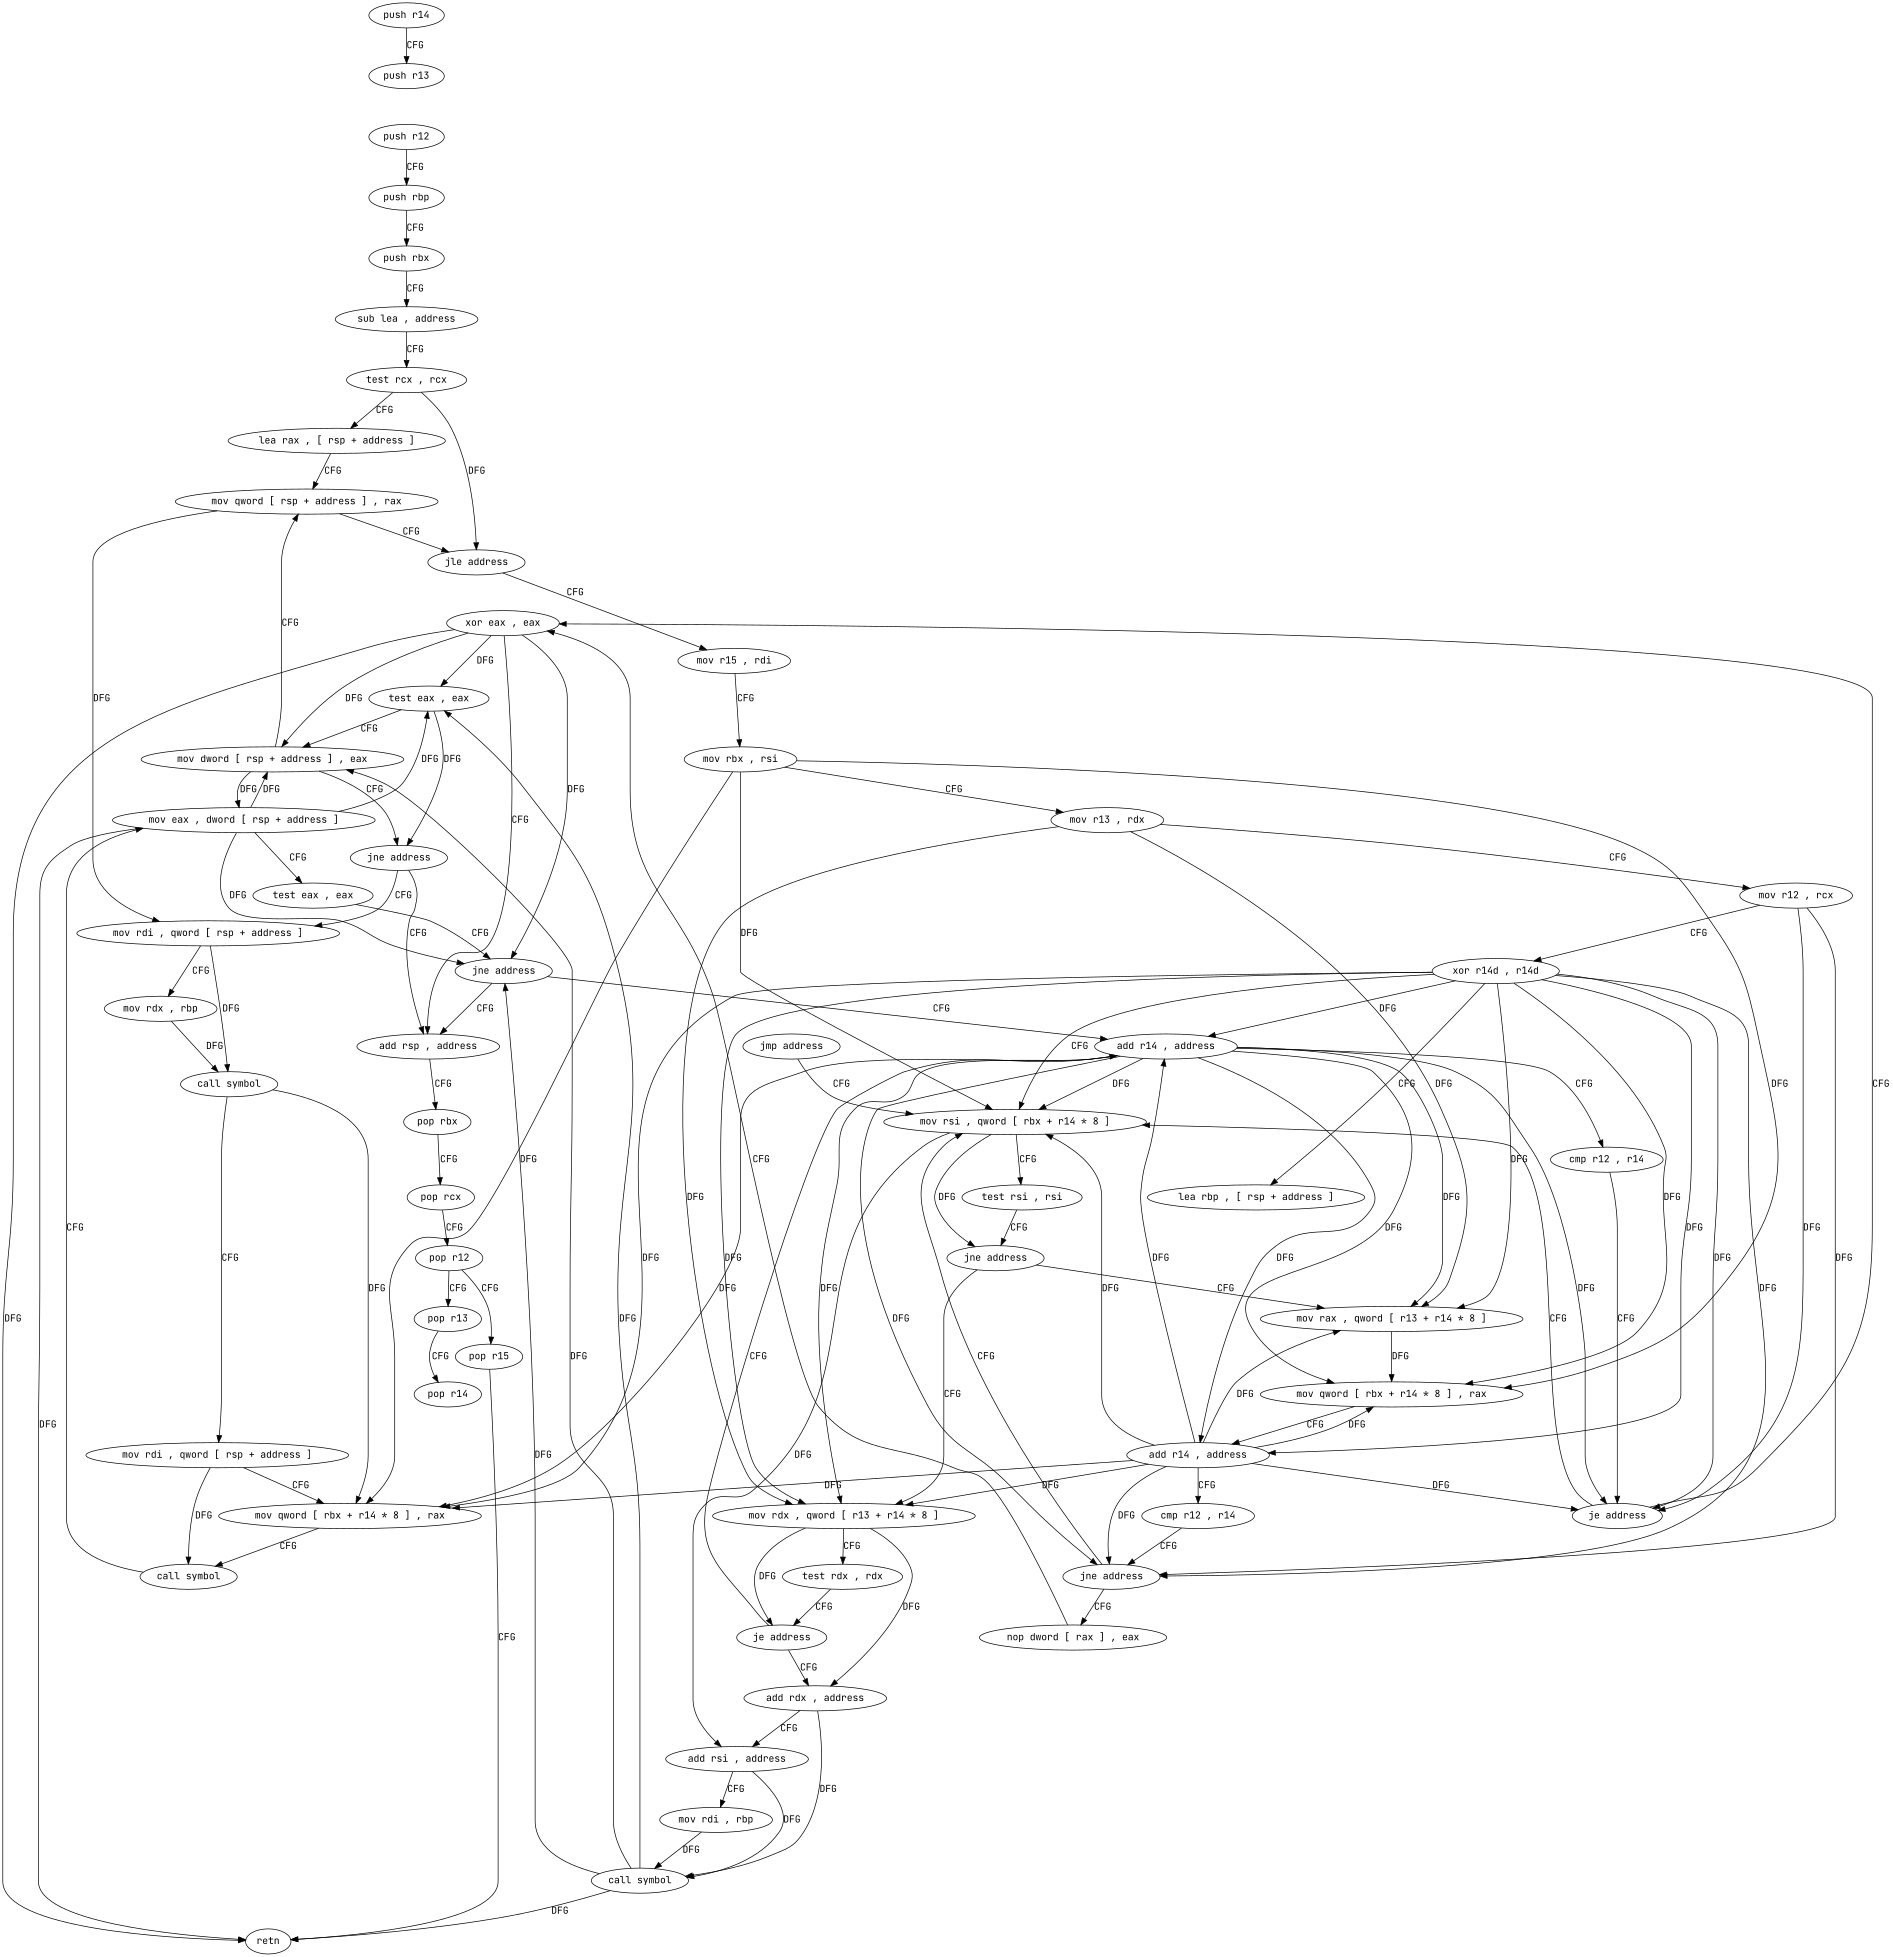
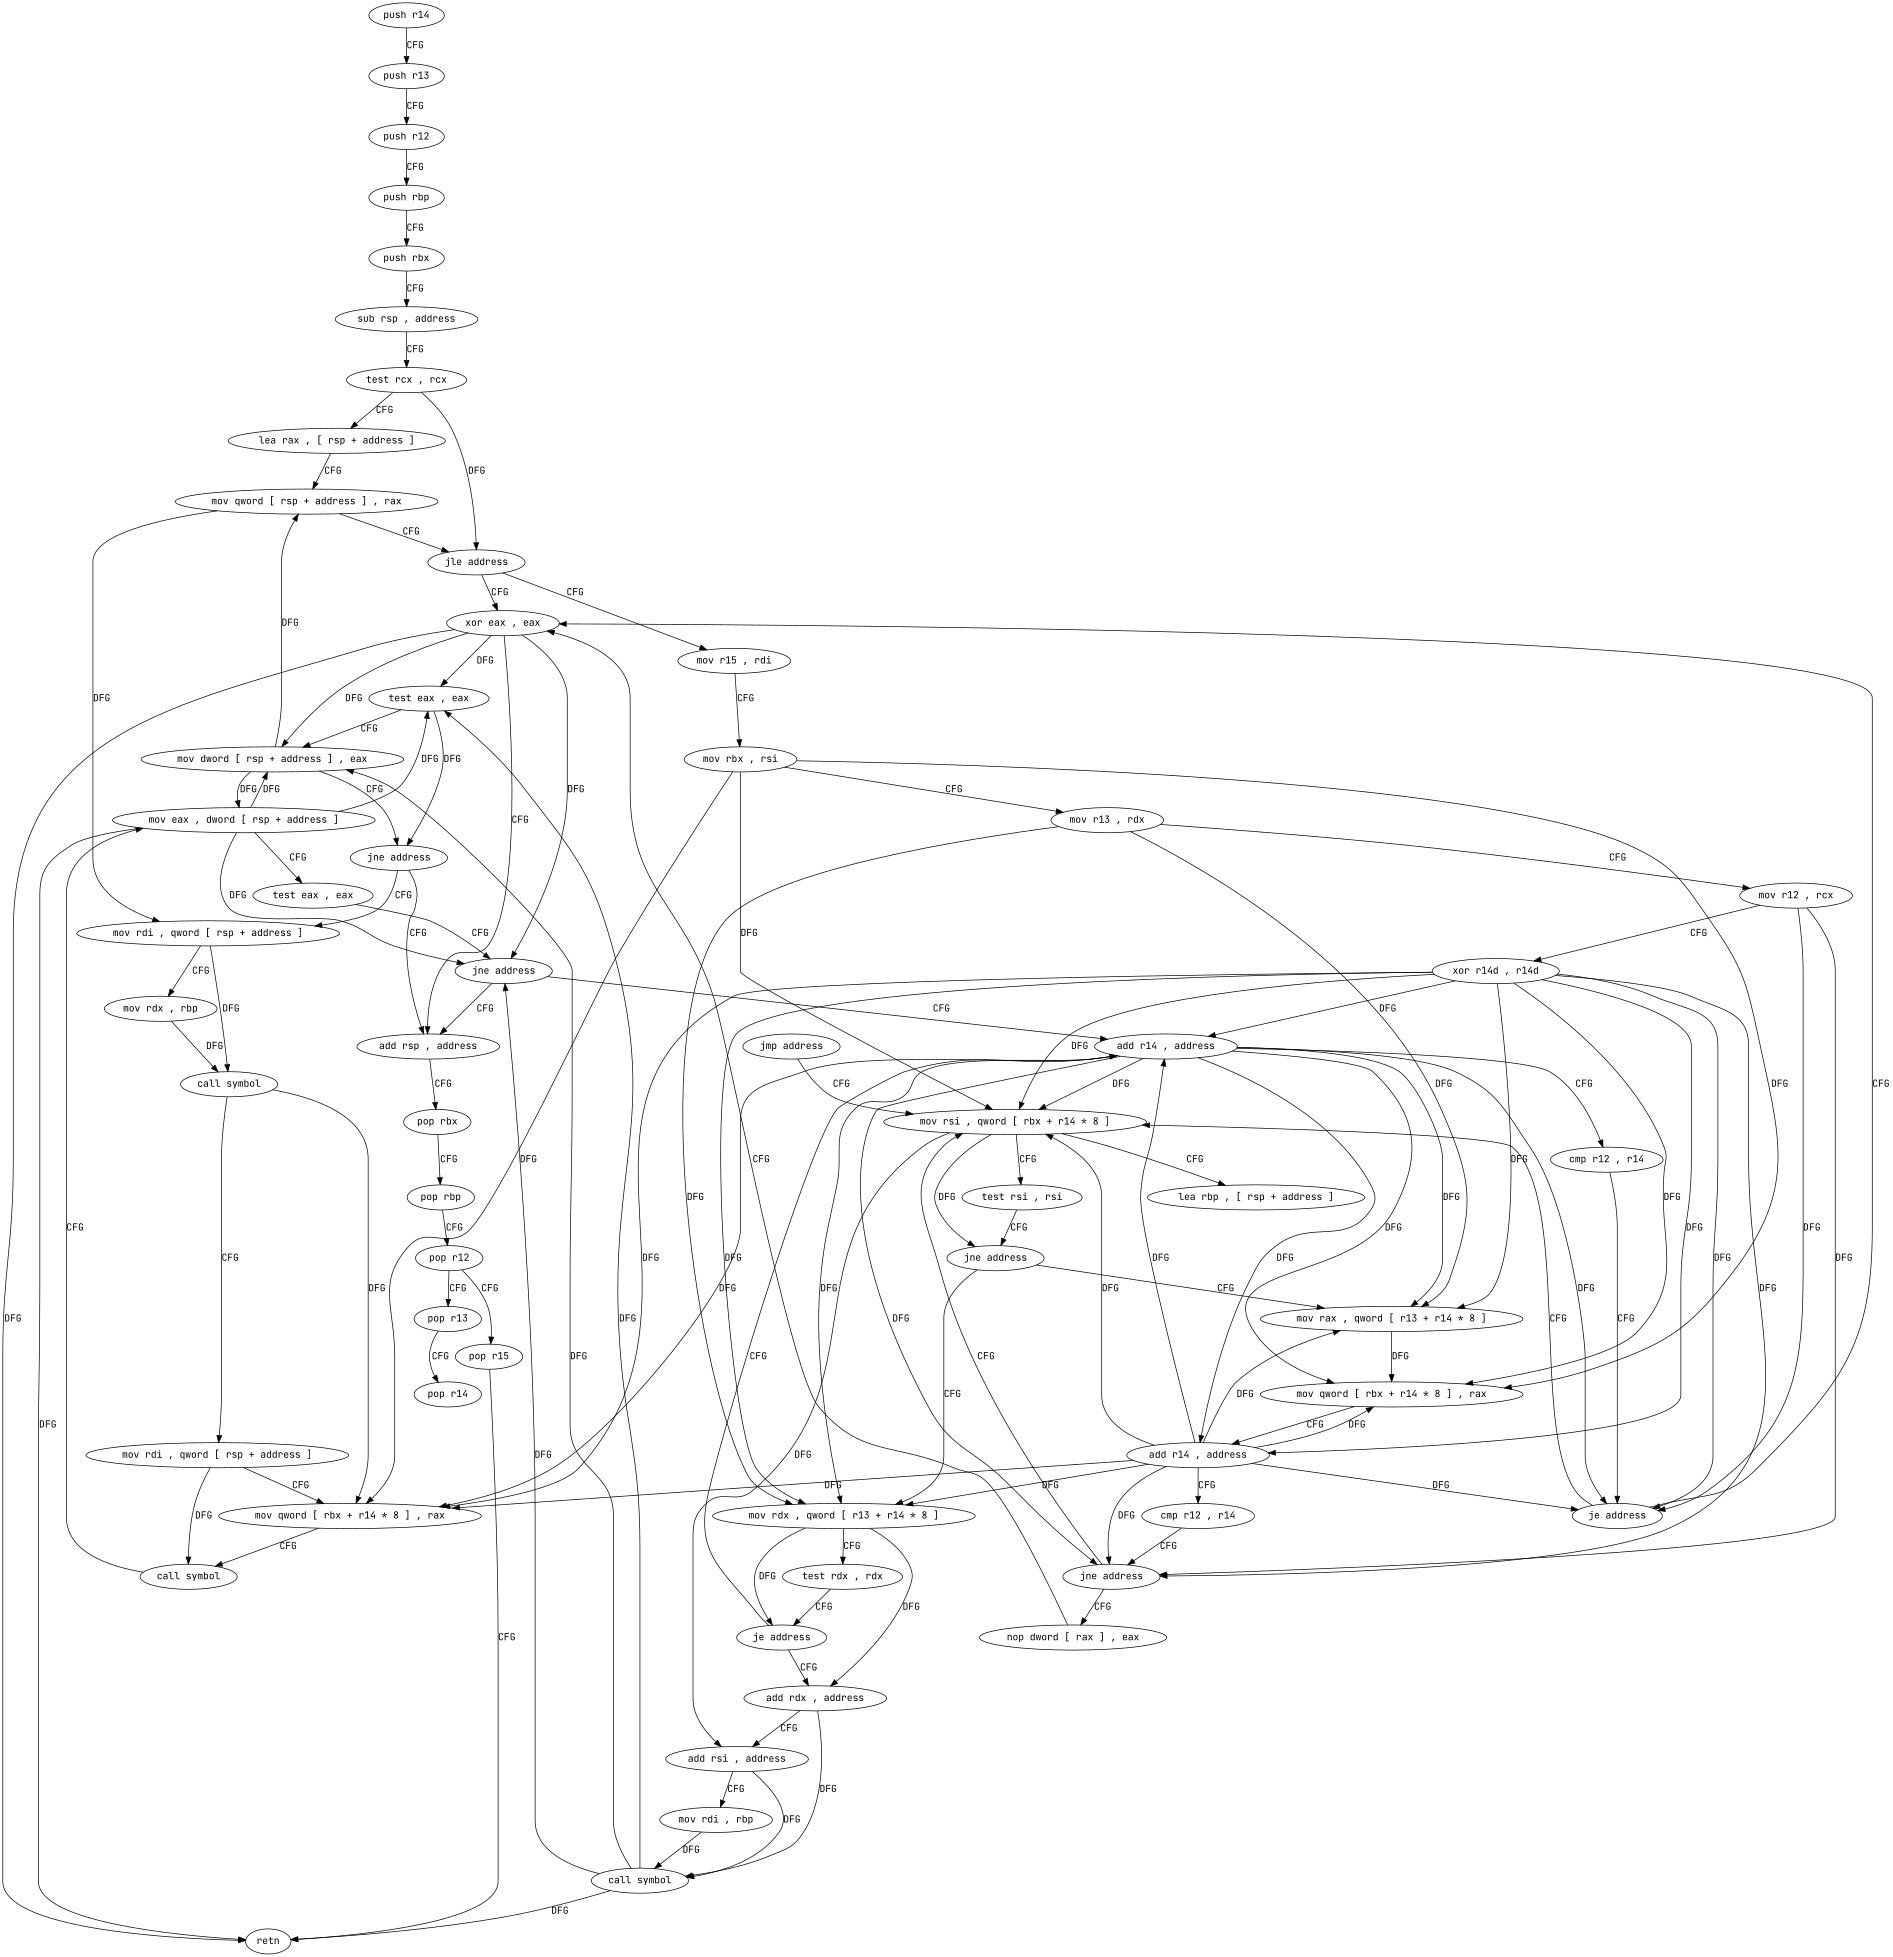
edge "push r13" -> "push r12": added, label "CFG"
node "sub lea , address": label "sub lea , address" -> "sub rsp , address"
edge "jle address" -> "xor eax , eax": added, label "CFG"
edge "mov dword [ rsp + address ] , eax" -> "mov qword [ rsp + address ] , rax": label "CFG" -> "DFG"
edge "xor r14d , r14d" -> "mov rsi , qword [ rbx + r14 * 8 ]": label "CFG" -> "DFG"
edge "xor r14d , r14d" -> "lea rbp , [ rsp + address ]": now "mov rsi , qword [ rbx + r14 * 8 ]" -> "lea rbp , [ rsp + address ]"
node "pop rcx": label "pop rcx" -> "pop rbp"
